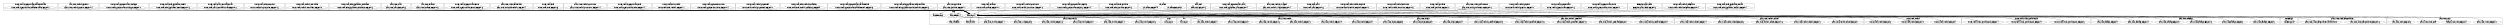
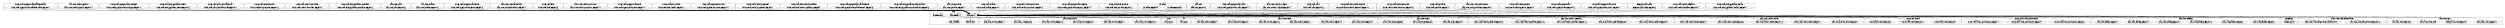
node "Moose::Meta::Application::Class::BEGIN@14": label "Moose::Meta::Application::Class::BEGIN@14" -> "Moose::Meta::TypeConstraint::Class::BEGIN@14"
